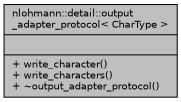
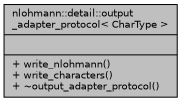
node "nlohmann::detail::output": text "+ write_character()" -> "+ write_nlohmann()"
